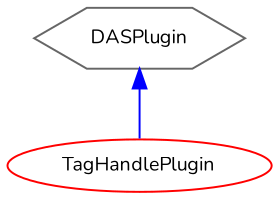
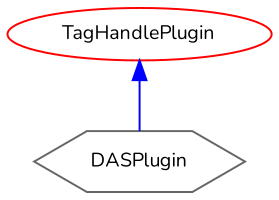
edge "TagHandlePlugin" -> "DASPlugin": reversed
